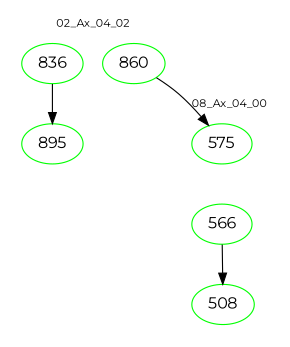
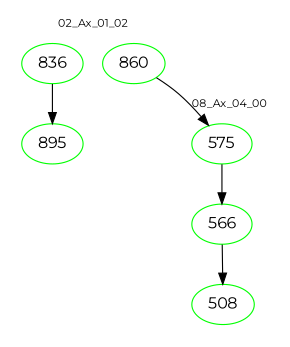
cluster "02_Ax_04_02": label "02_Ax_04_02" -> "02_Ax_01_02"
edge "575" -> "566": added
